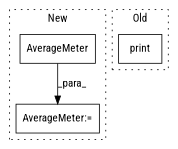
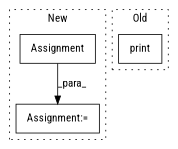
node "AverageMeter": label "AverageMeter" -> "Assignment"
node "AverageMeter:=": label "AverageMeter:=" -> "Assignment:="
